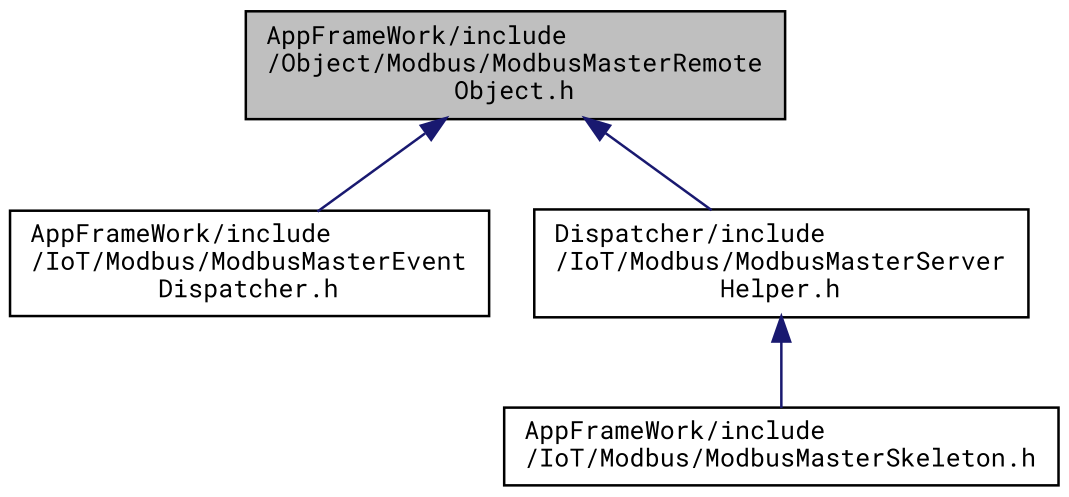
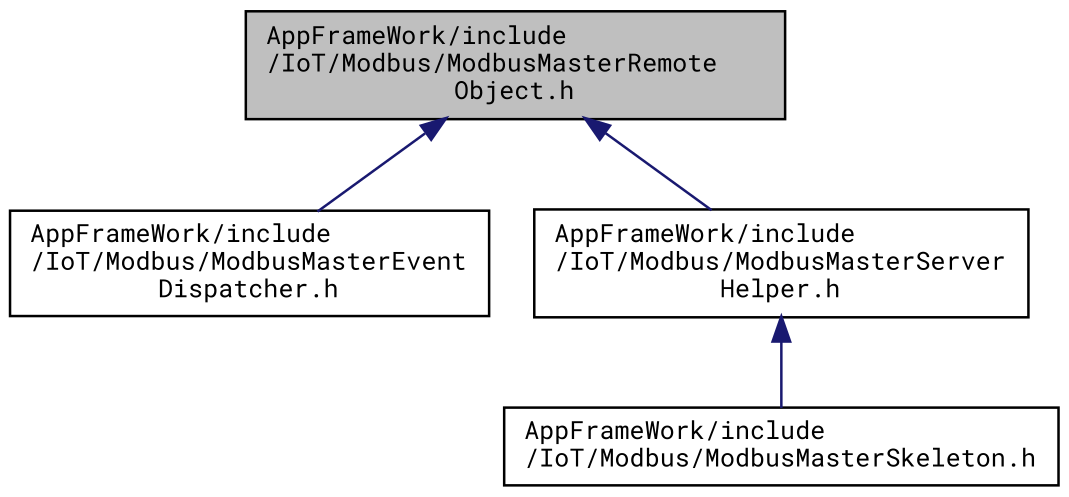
node "AppFrameWork/include /Object/Modbus/ModbusMasterRemote Object.h": label "AppFrameWork/include /Object/Modbus/ModbusMasterRemote Object.h" -> "AppFrameWork/include /IoT/Modbus/ModbusMasterRemote Object.h"
node "Dispatcher/include /IoT/Modbus/ModbusMasterServer Helper.h": label "Dispatcher/include /IoT/Modbus/ModbusMasterServer Helper.h" -> "AppFrameWork/include /IoT/Modbus/ModbusMasterServer Helper.h"
